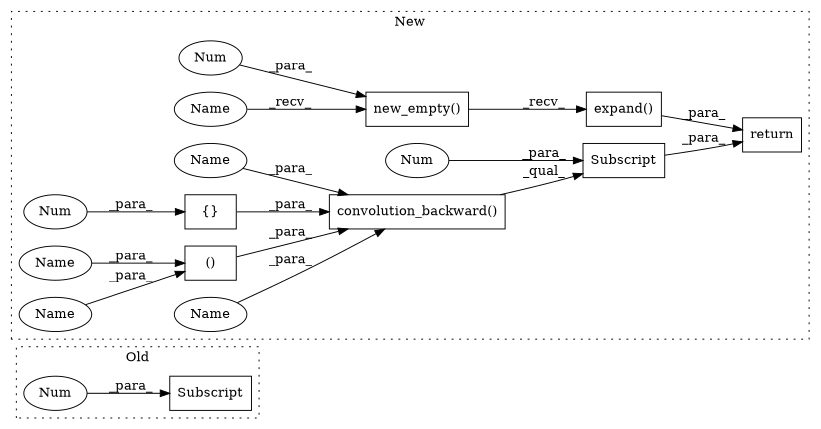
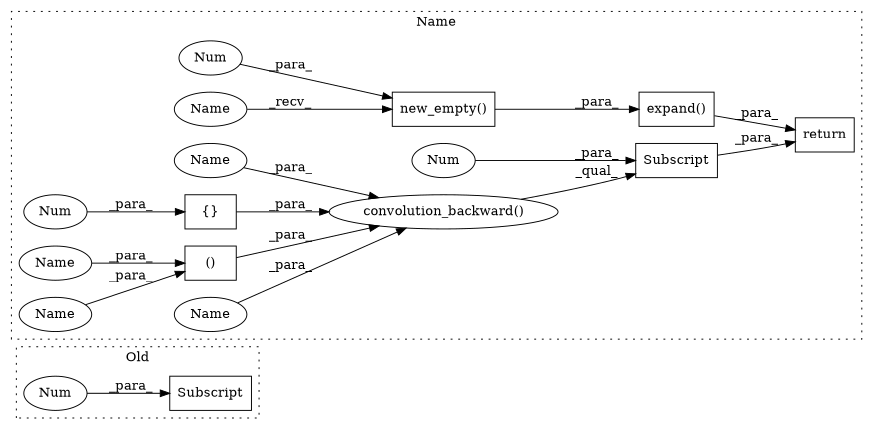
cluster "New": label "New" -> "Name"
edge "new_empty()" -> "expand()": label "_recv_" -> "_para_"
node "convolution_backward()": shape box -> ellipse
